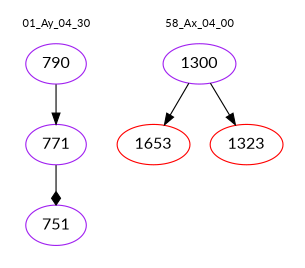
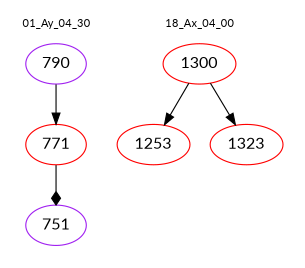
cluster "58_Ax_04_00": label "58_Ax_04_00" -> "18_Ax_04_00"
node "1300": color purple -> red
node "771": color purple -> red
node "1653": label "1653" -> "1253"
